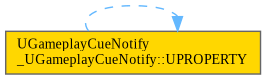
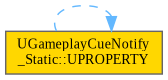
node "UGameplayCueNotify _UGameplayCueNotify::UPROPERTY": label "UGameplayCueNotify _UGameplayCueNotify::UPROPERTY" -> "UGameplayCueNotify _Static::UPROPERTY"
